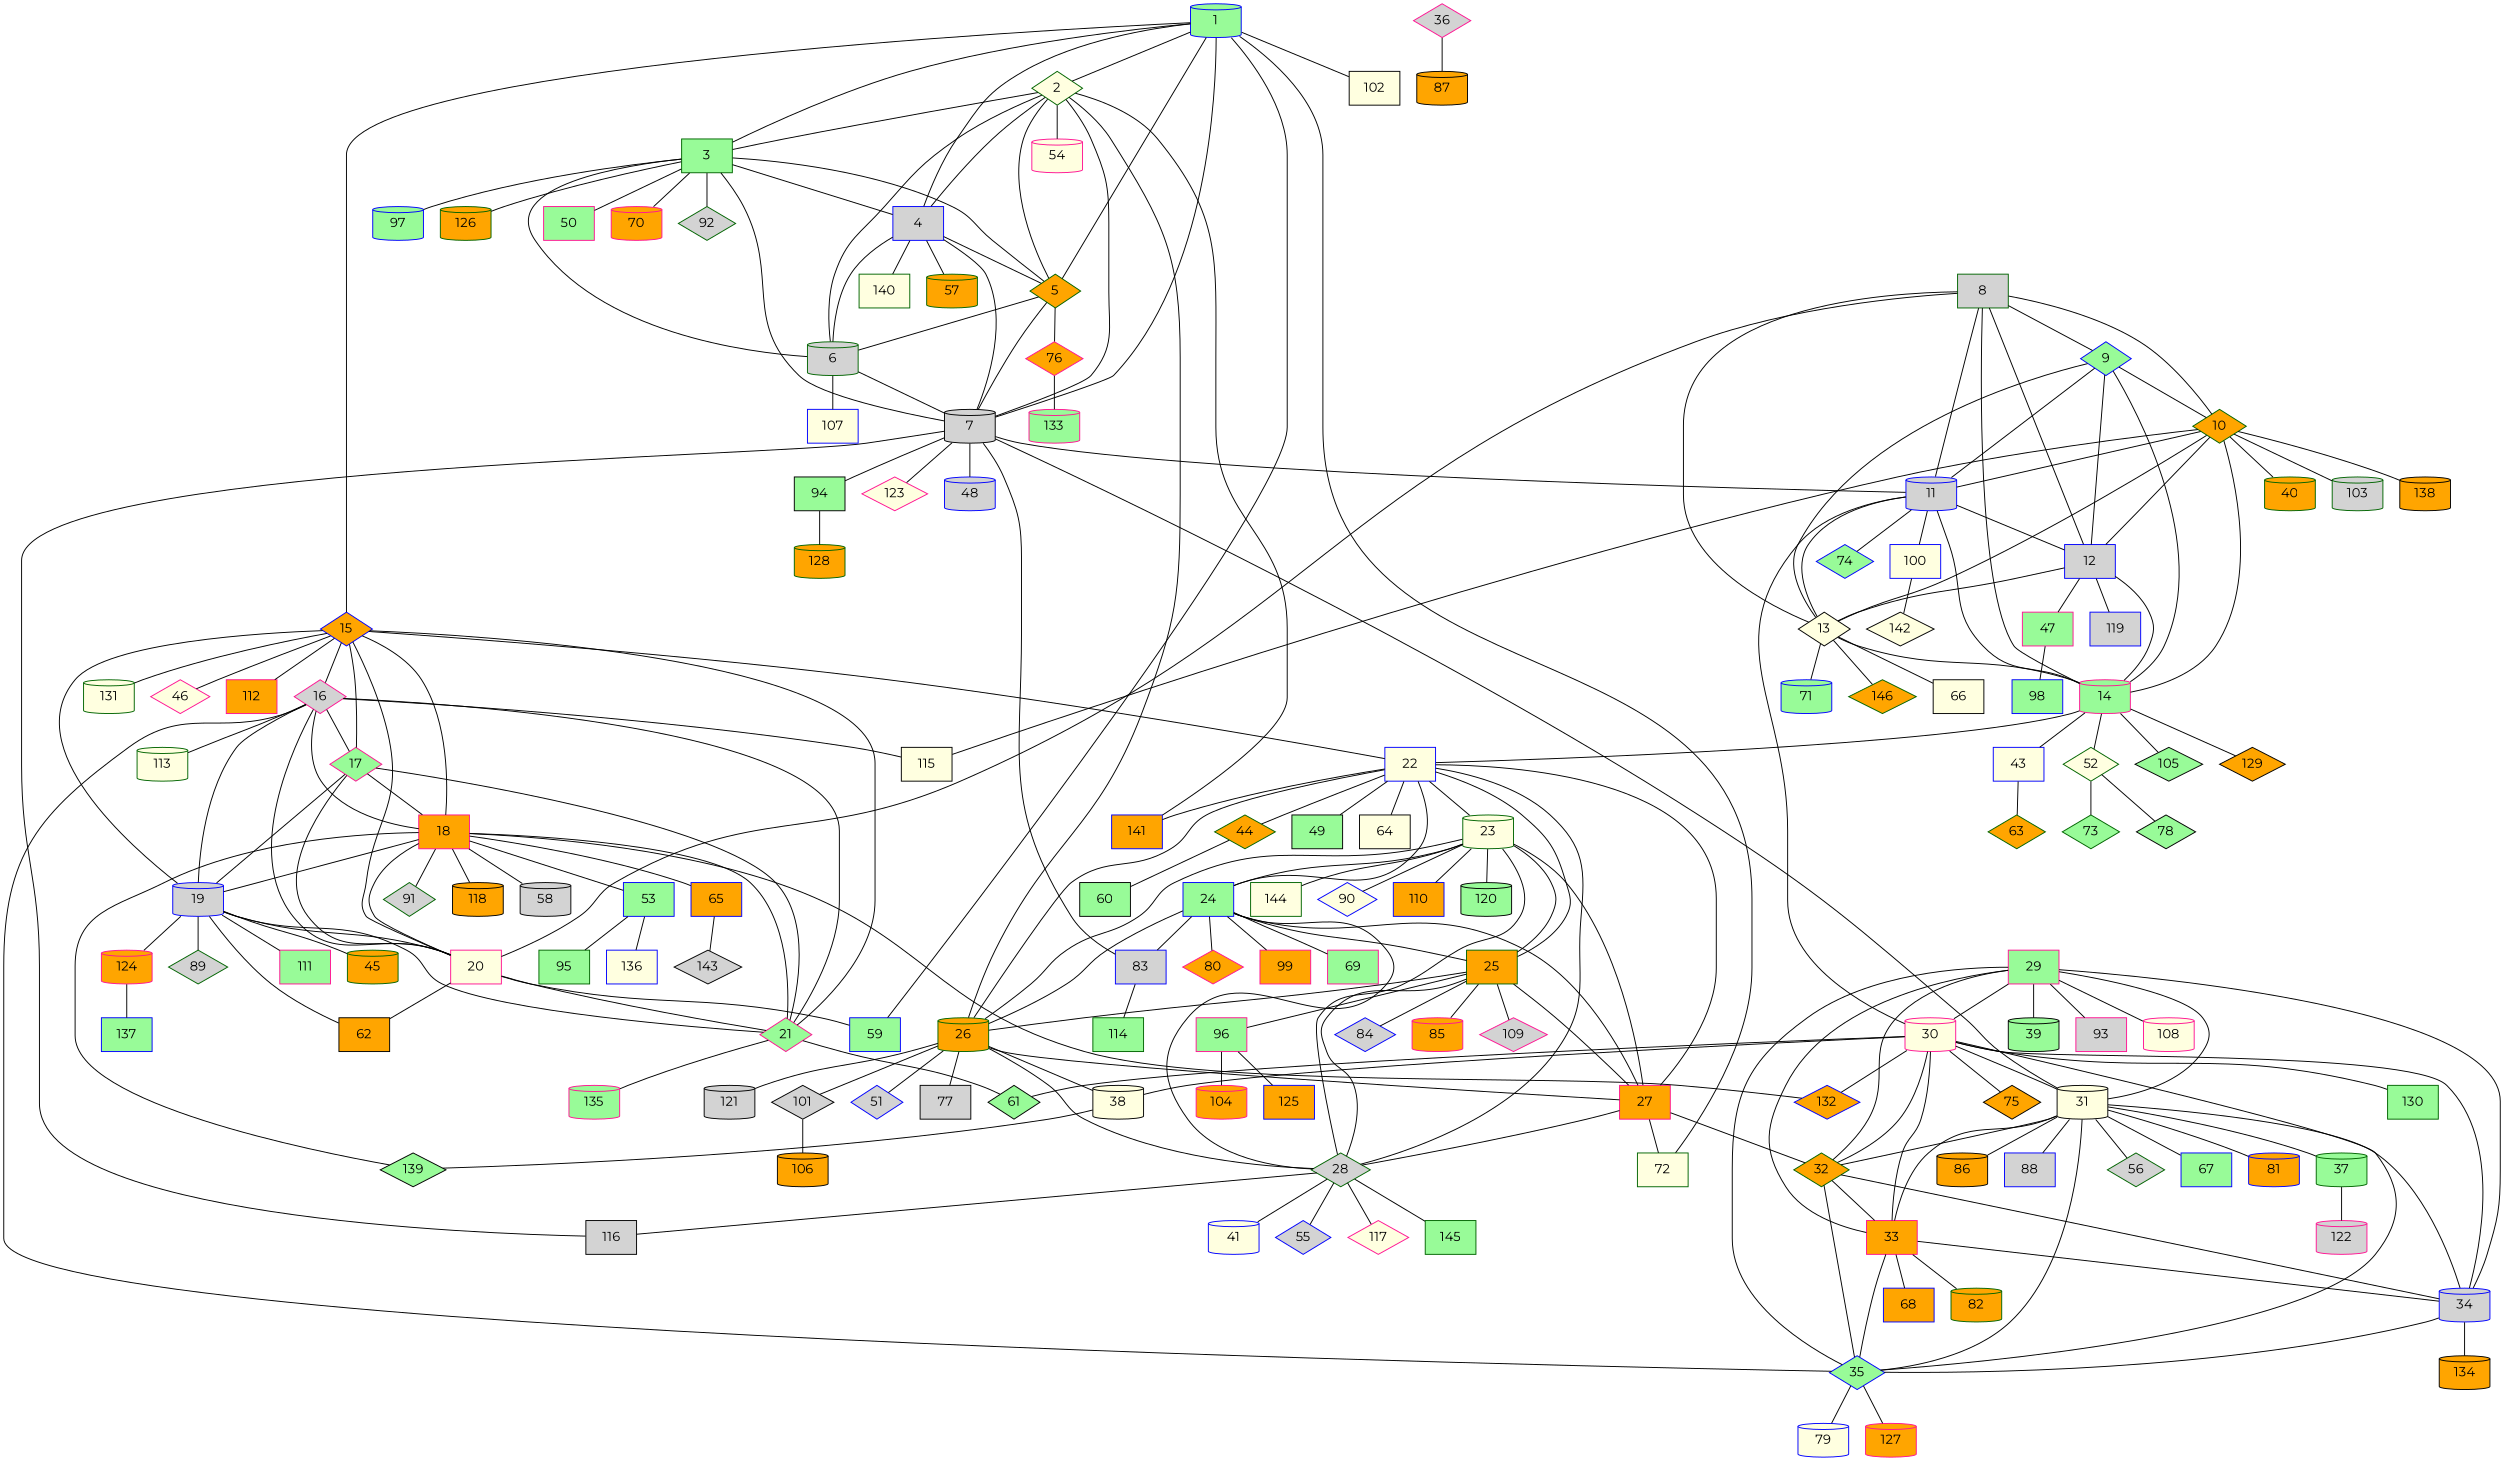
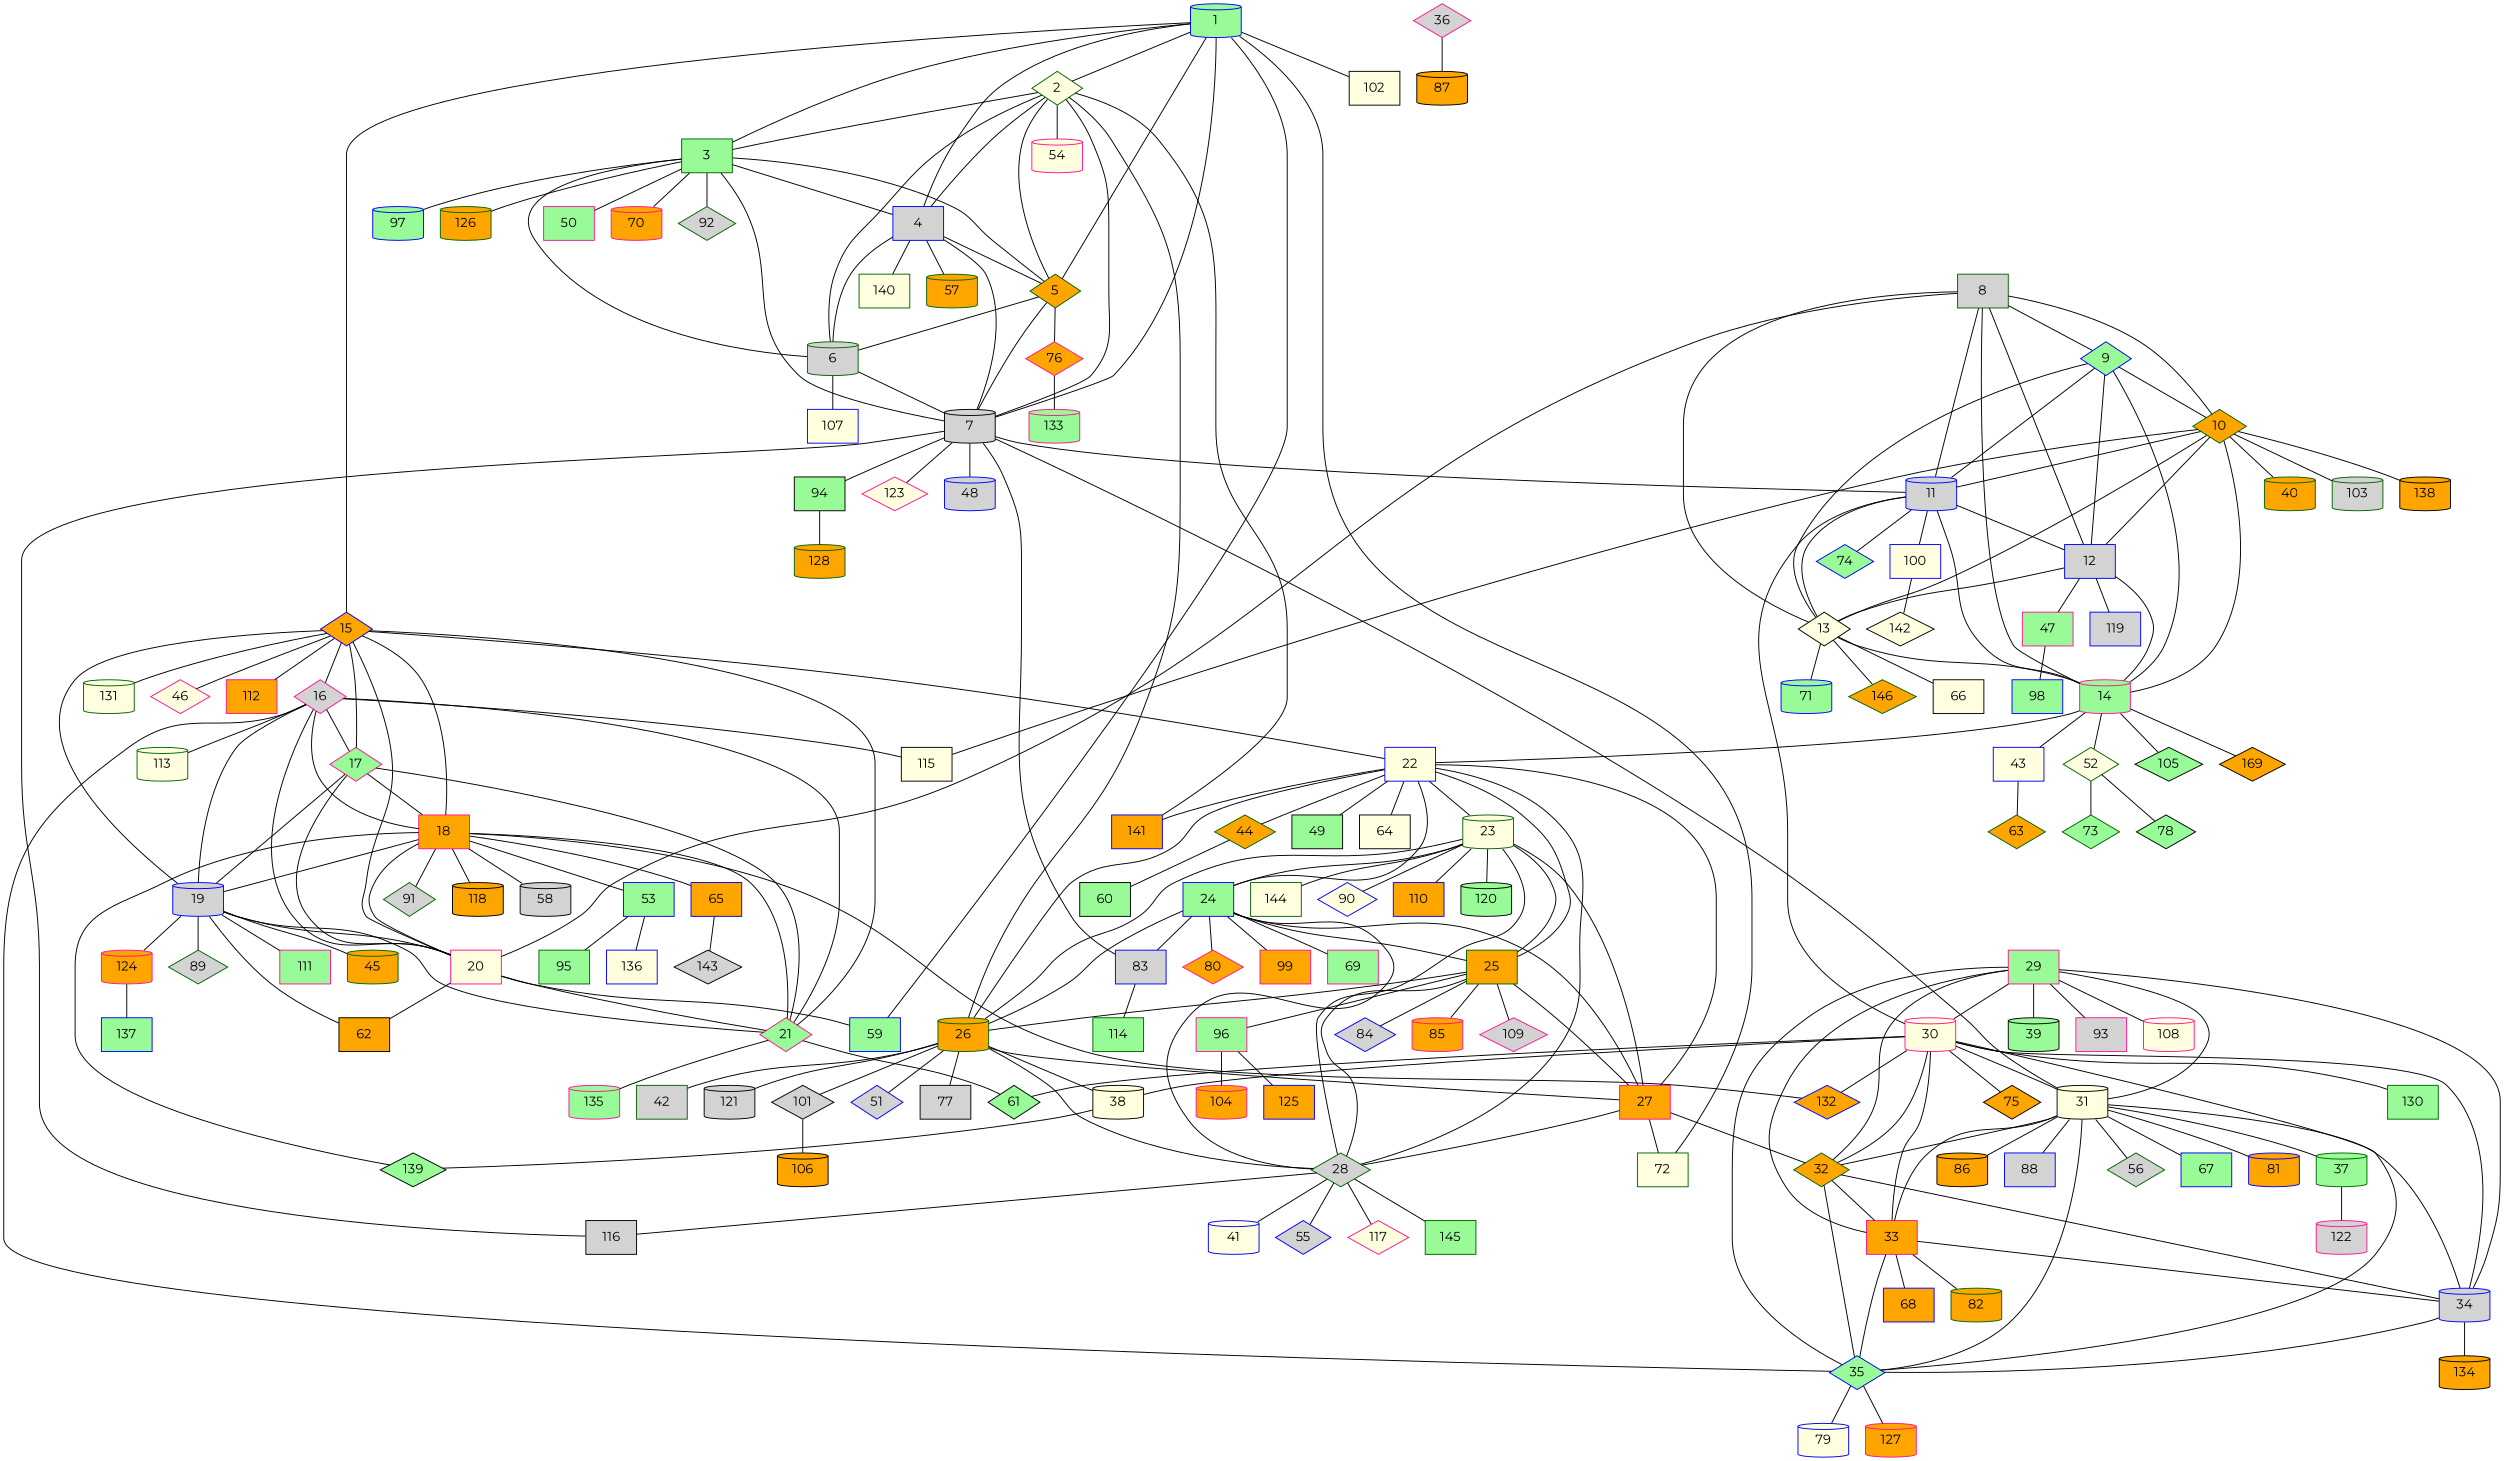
node "129": label "129" -> "169"
node "42": added
